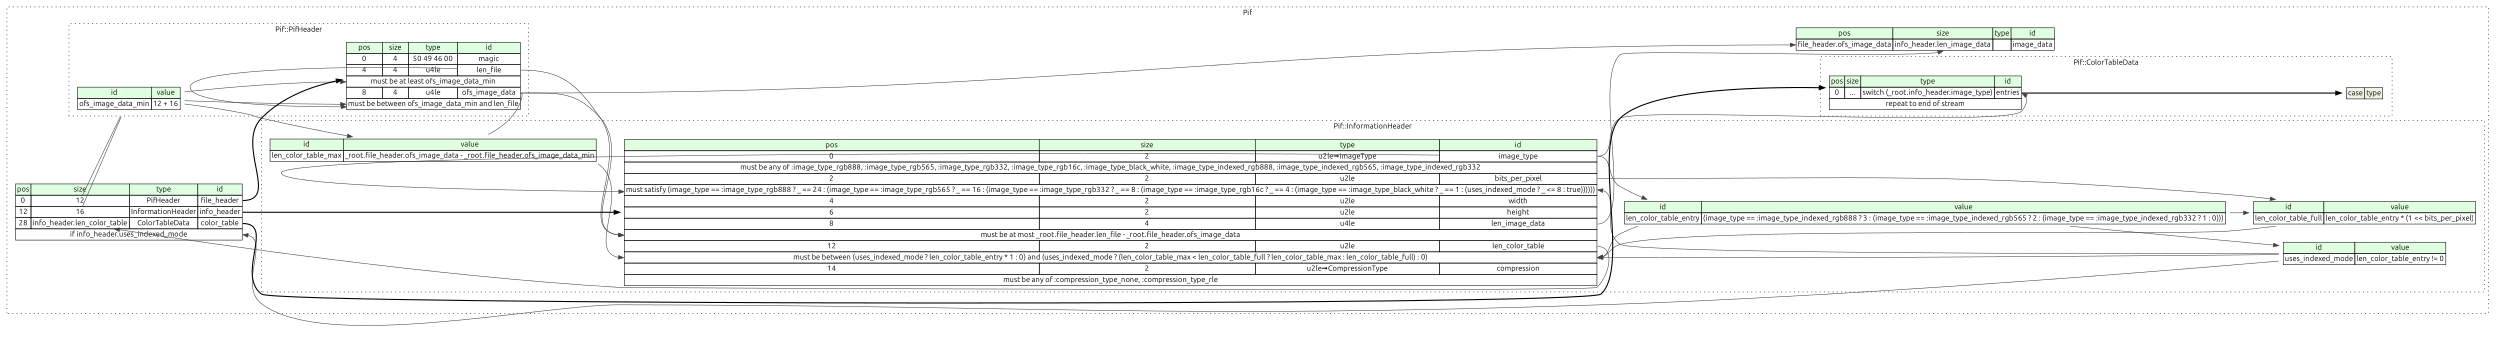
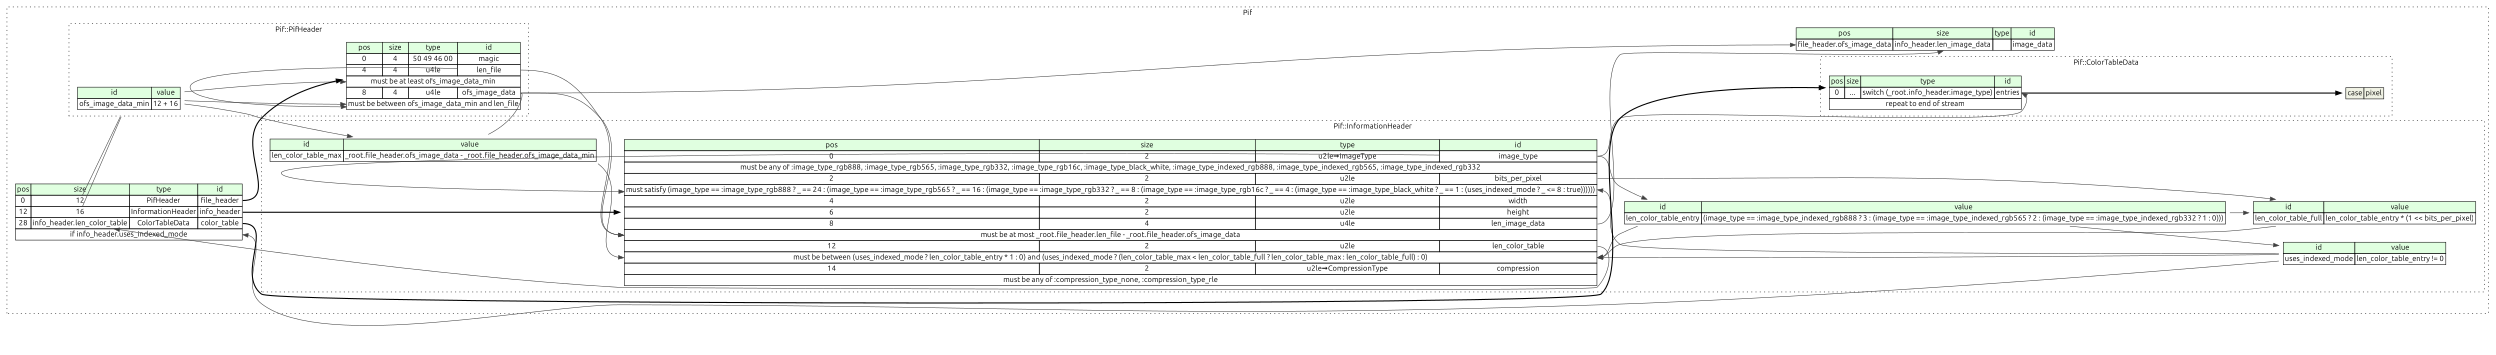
node "case": text "type" -> "pixel"
